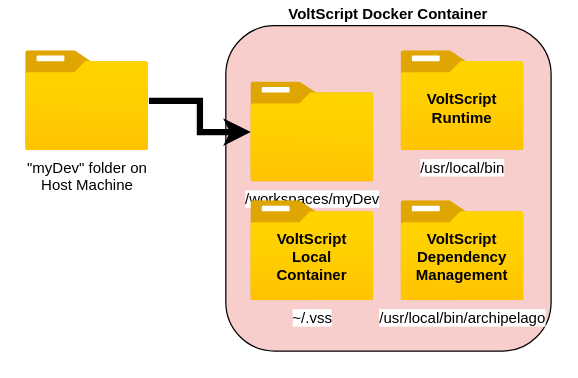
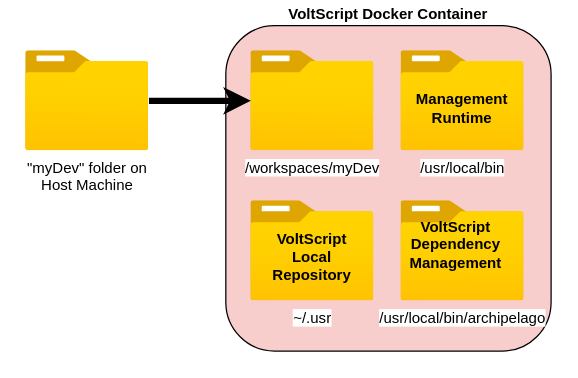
node "VoltScript Runtime": label "VoltScript Runtime" -> "Management Runtime"
node "/workspaces/myDev": moved (312, 132) -> (312, 101)
node "VoltScript Local Container": label "VoltScript Local Container" -> "VoltScript Local Repository"
node "VoltScript Dependency Management": moved (462, 257) -> (456, 244)
node "~/.vss": label "~/.vss" -> "~/.usr"
